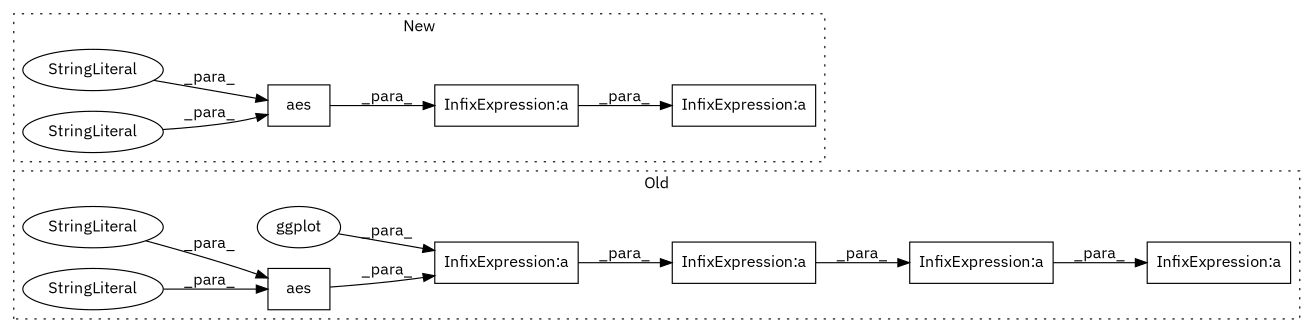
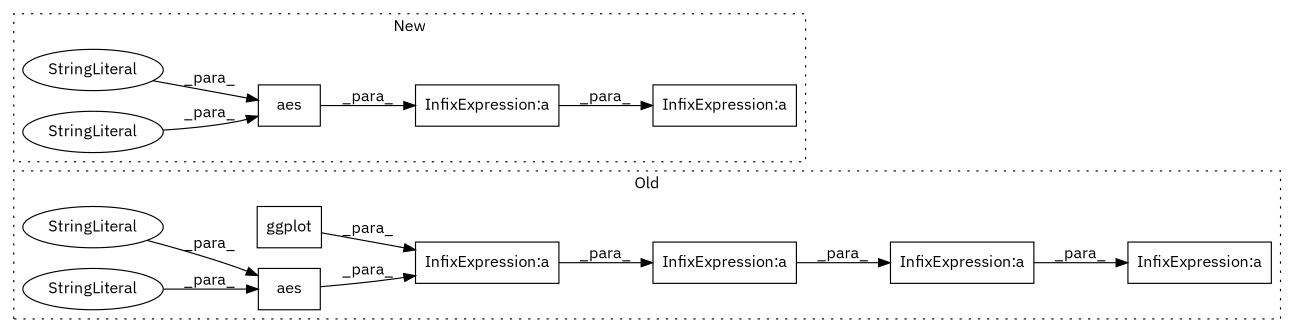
node "ggplot": shape ellipse -> box
